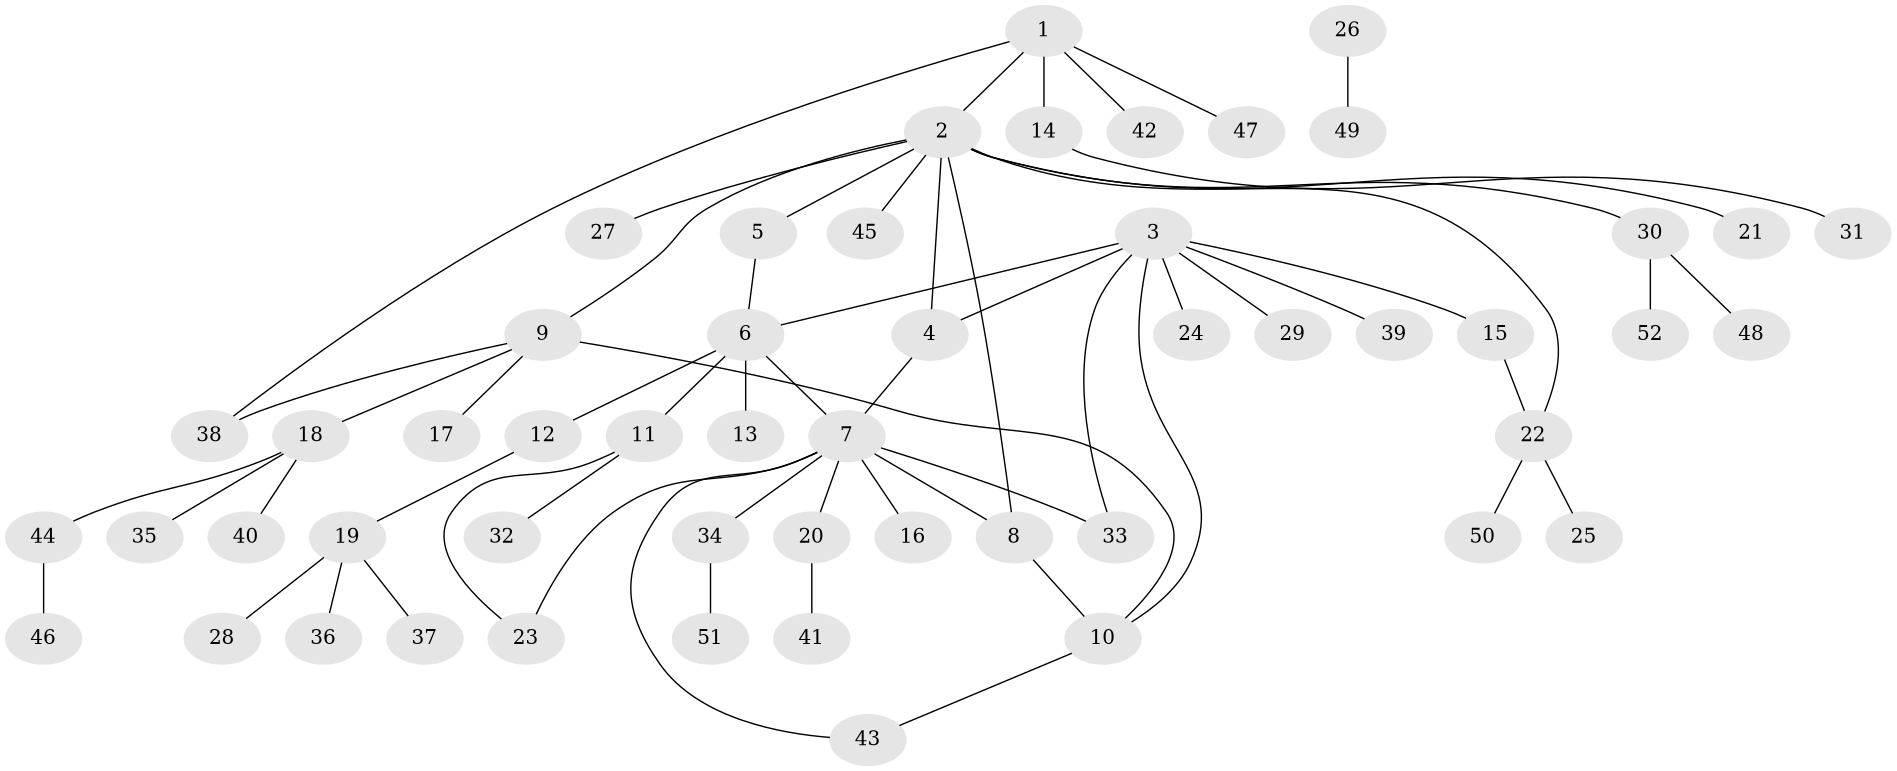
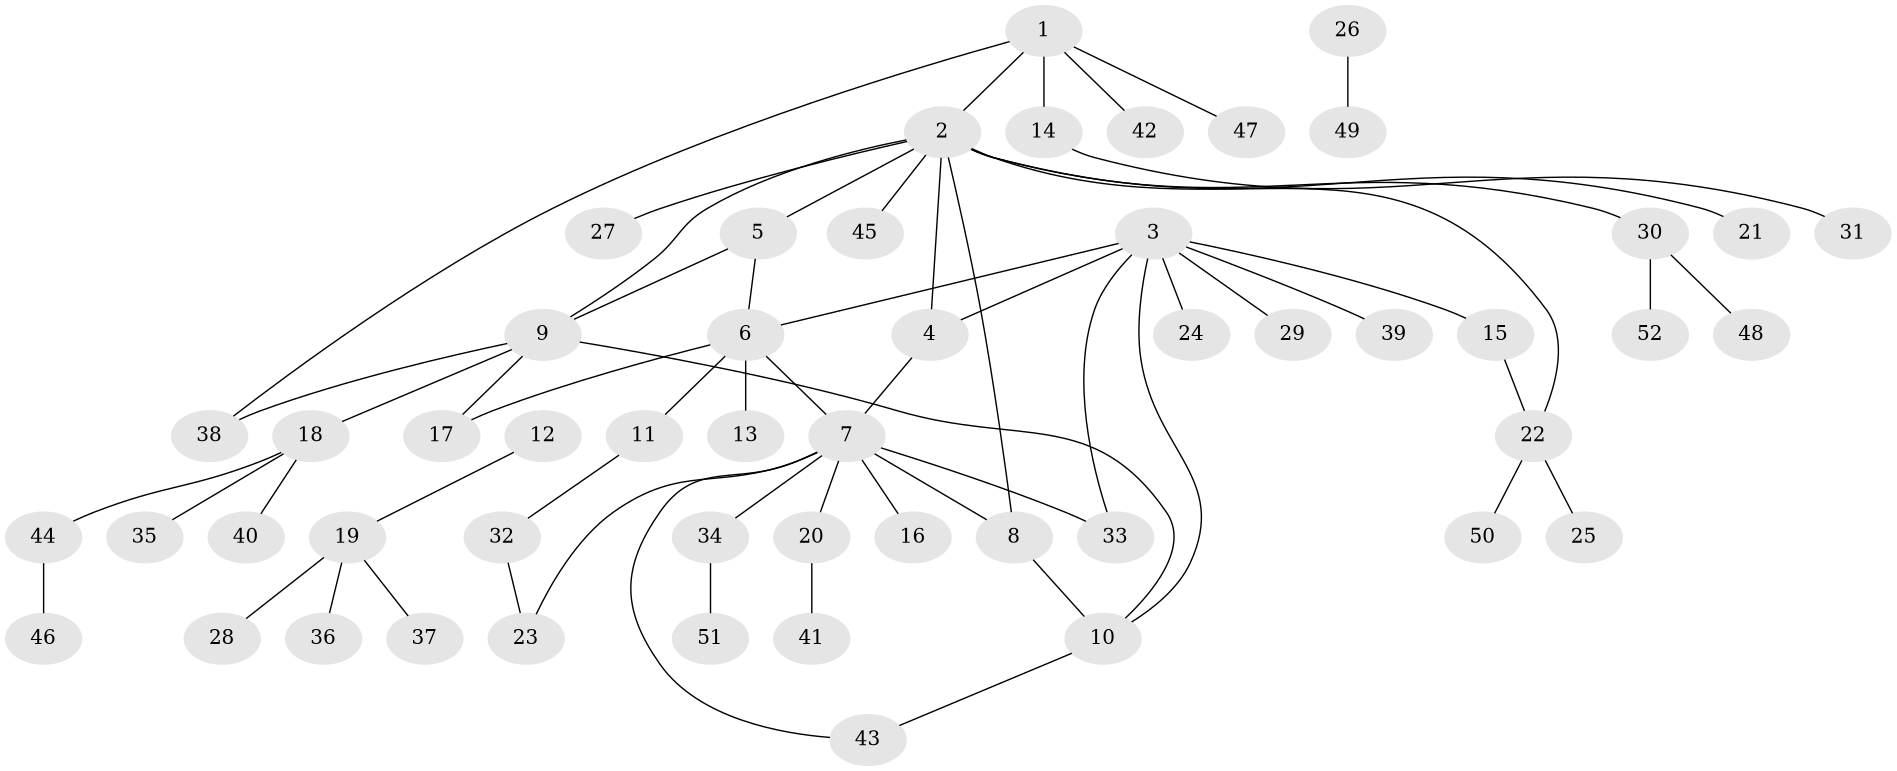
edge "5" -- "9": added
edge "6" -- "12": now "6" -- "17"
edge "11" -- "23": now "32" -- "23"
